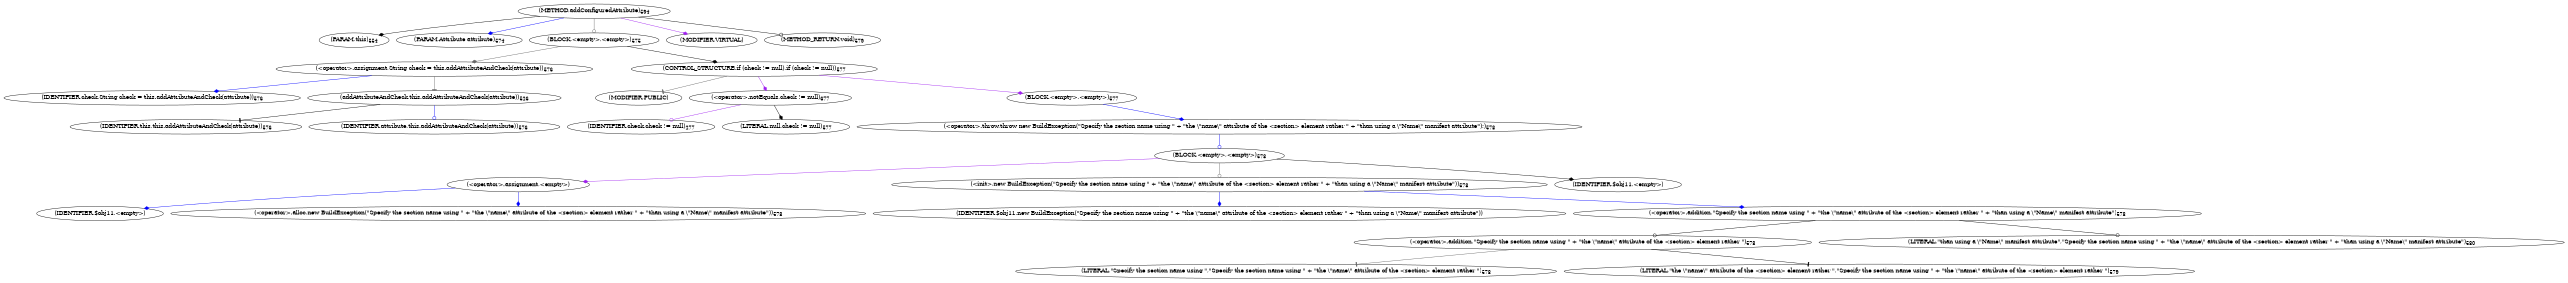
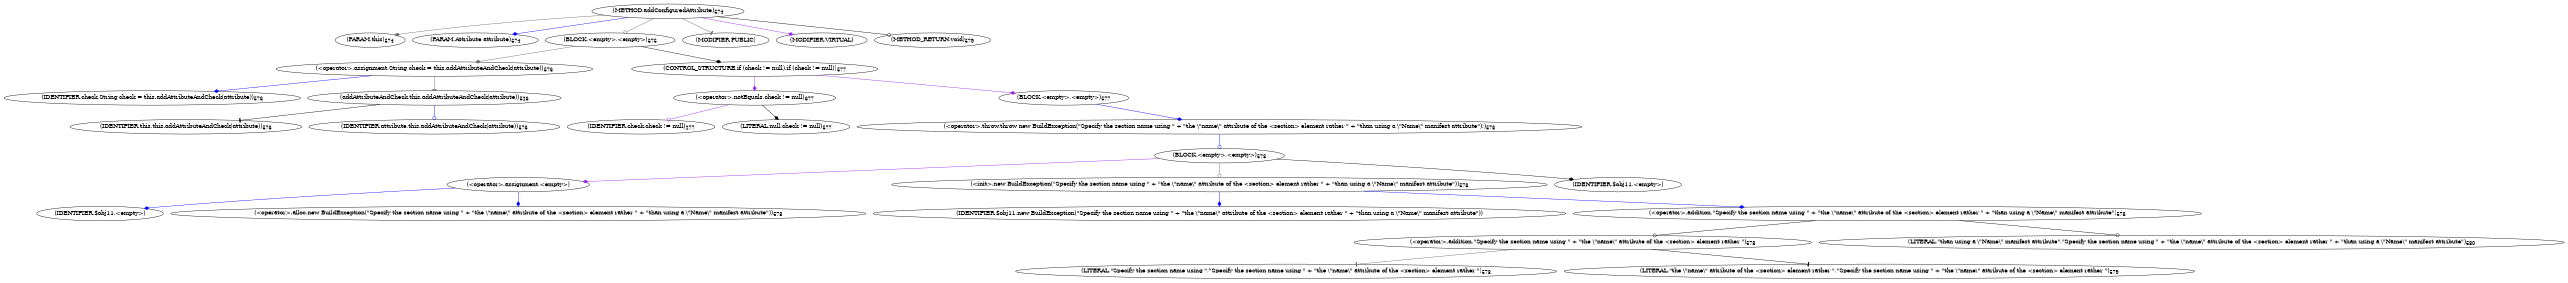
node "(METHOD,addConfiguredAttribute)": text "594" -> "574"
edge "(METHOD,addConfiguredAttribute)" -> "(PARAM,this)": color black -> gray40
node "(PARAM,this)": text "554" -> "574"
edge "(CONTROL_STRUCTURE,if (check != null),if (check != null))" -> "(MODIFIER,PUBLIC)": now "(METHOD,addConfiguredAttribute)" -> "(MODIFIER,PUBLIC)"
